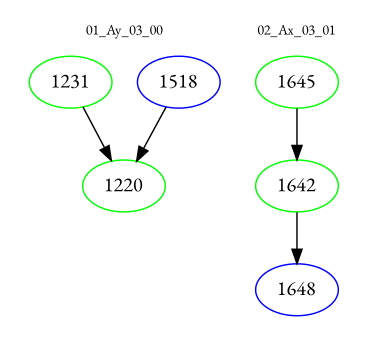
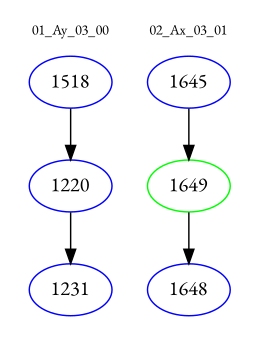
node "1231": color green -> blue
node "1645": color green -> blue
edge "1231" -> "1220": reversed
node "1220": color green -> blue
node "1642": label "1642" -> "1649"
